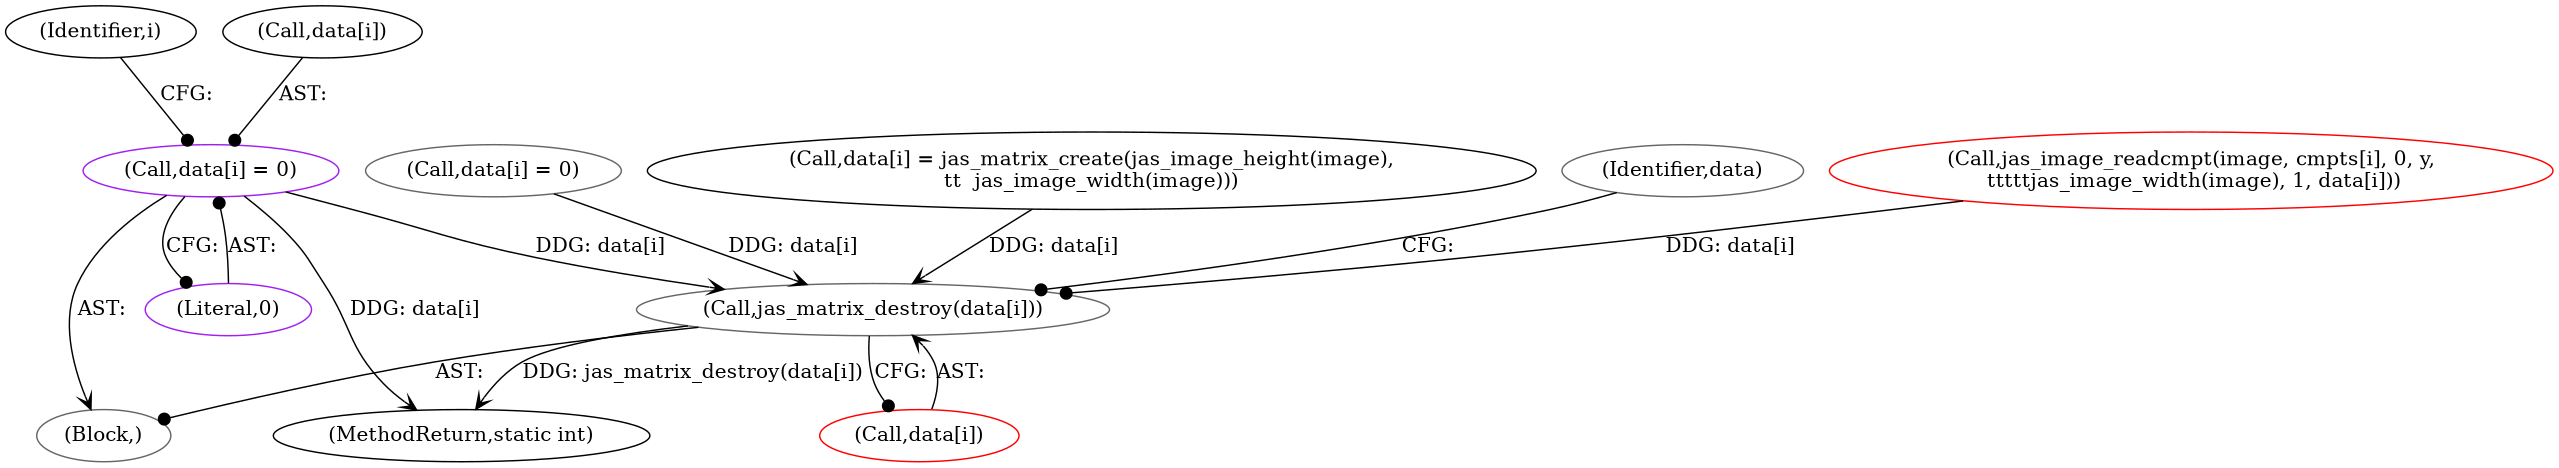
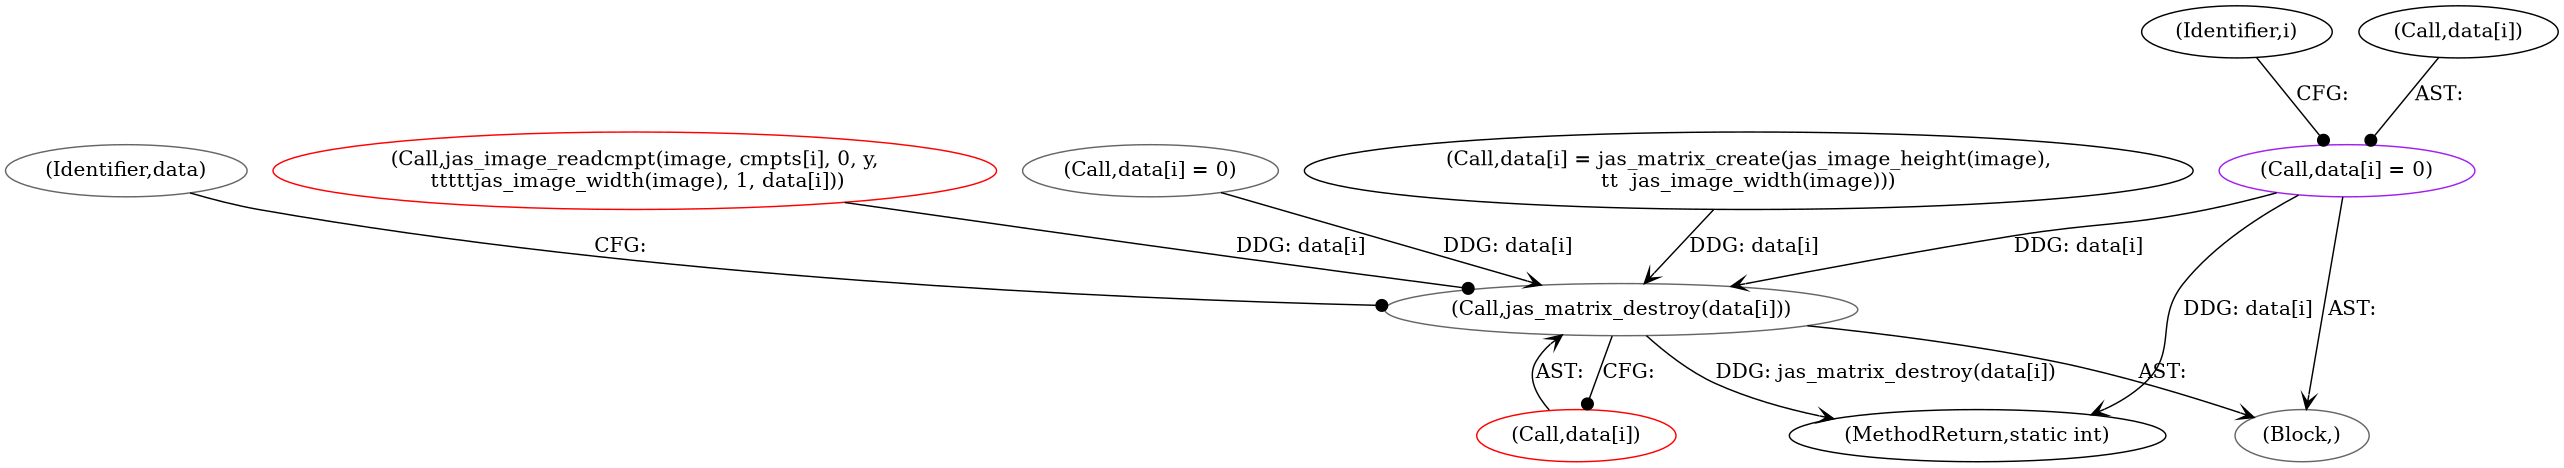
node "(Literal,0)": removed
edge "(Call,jas_matrix_destroy(data[i]))" -> "(Block,)": arrowhead dot -> vee
